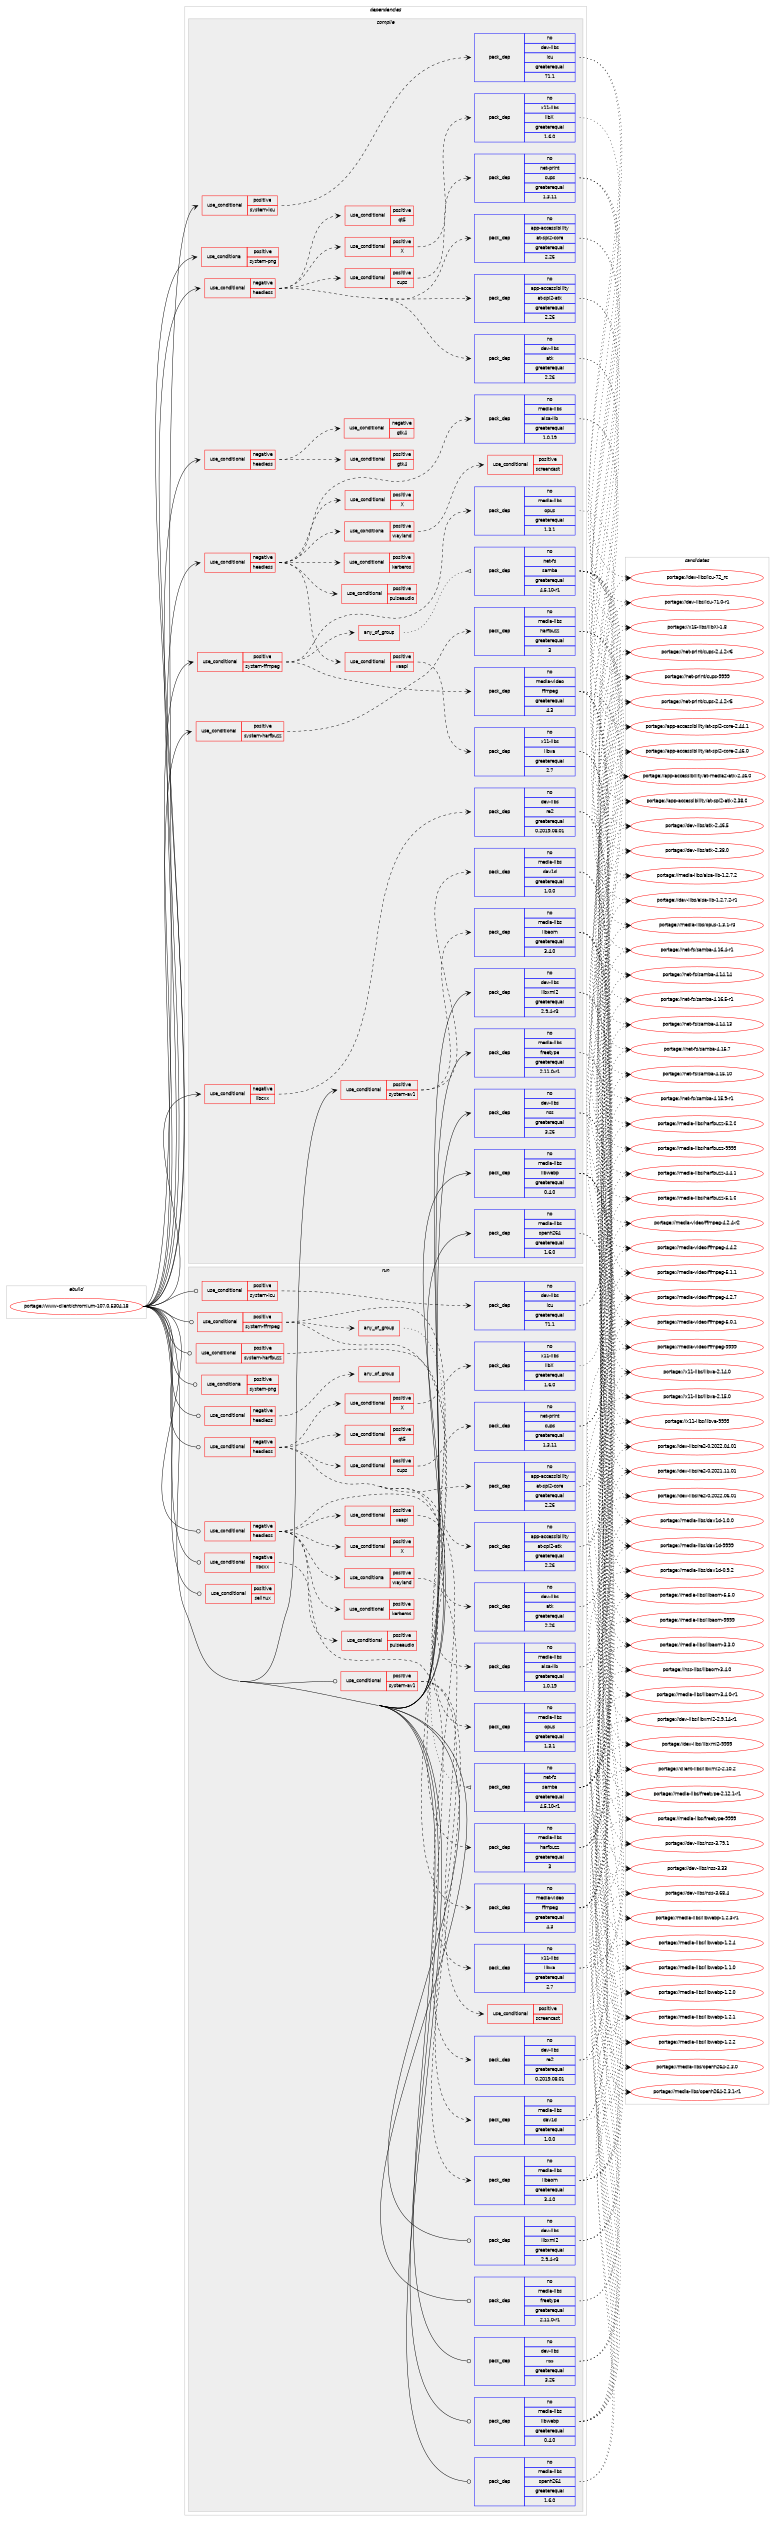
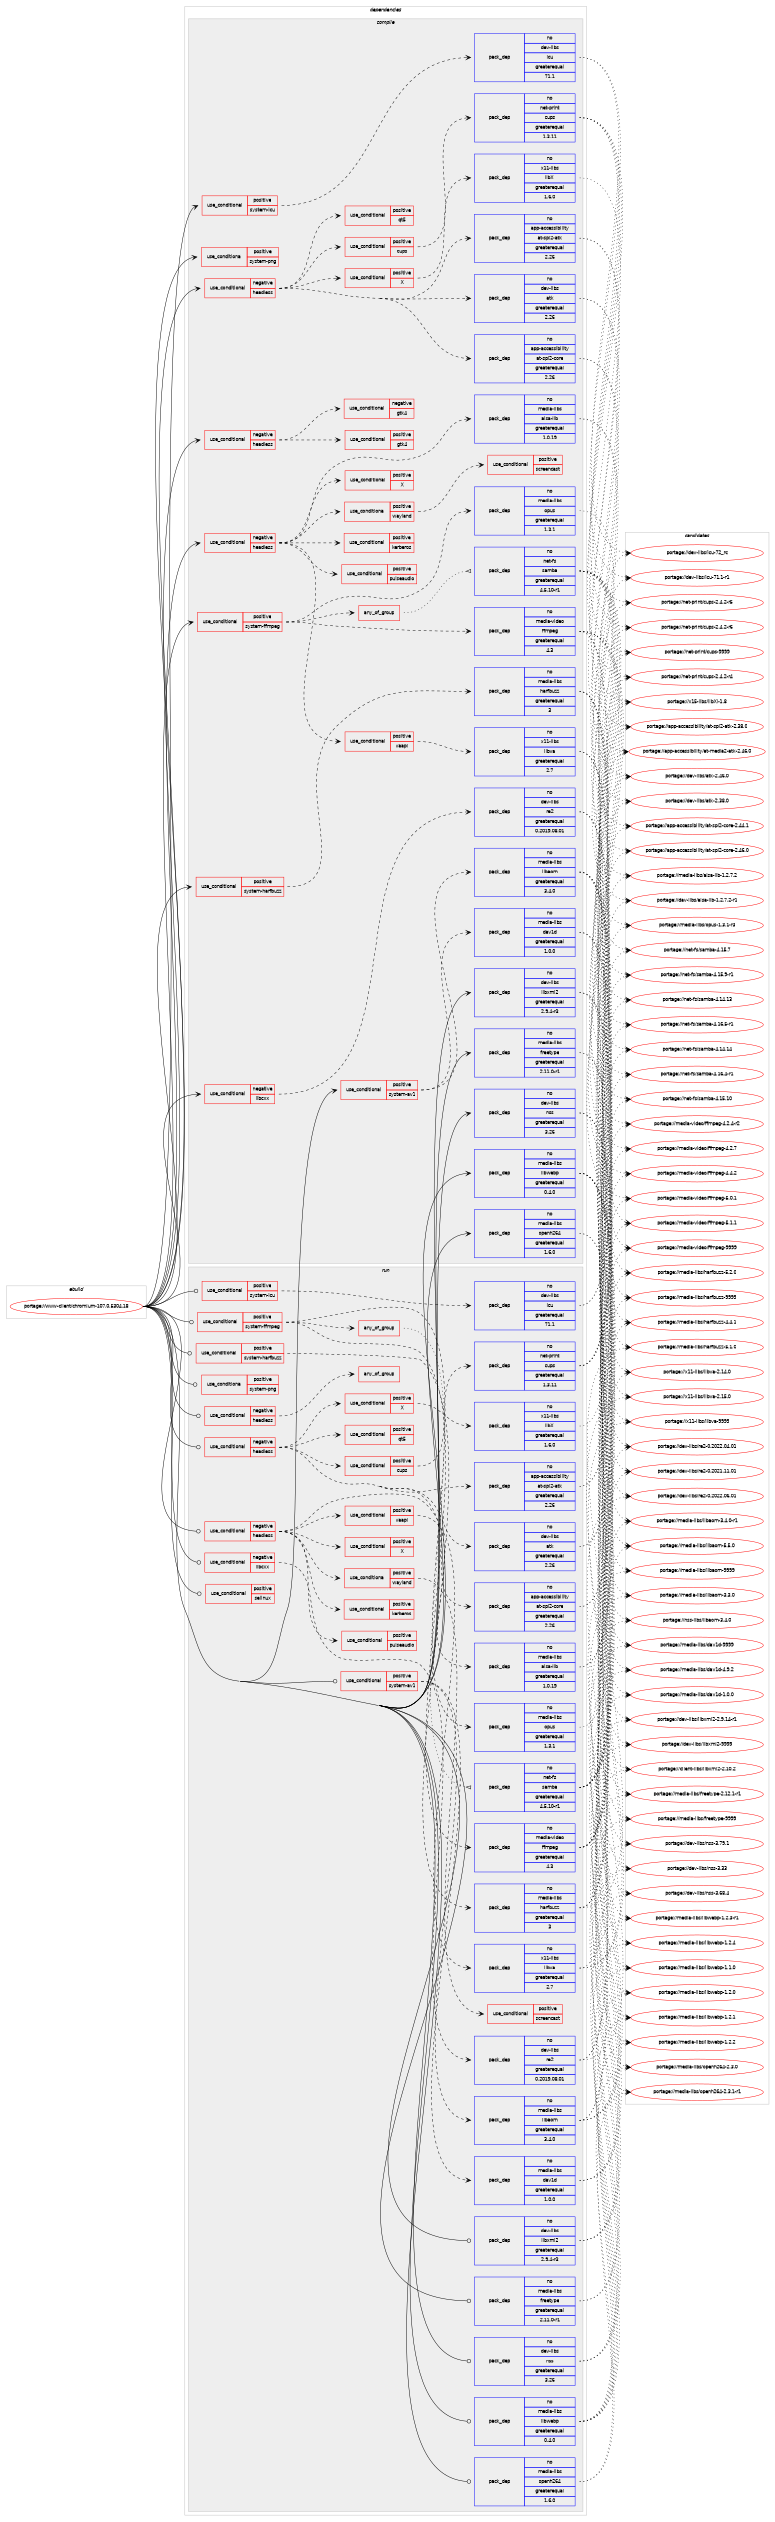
node "portage://dev-libs/icu-71.0-r1": label "portage://dev-libs/icu-71.0-r1" -> "portage://dev-libs/icu-71.1-r1"
node "portage://net-print/cups-2.4.2-r4": added
node "portage://dev-libs/atk-2.46.5": label "portage://dev-libs/atk-2.46.5" -> "portage://dev-libs/atk-2.46.0"
node "portage://media-libs/dav1d-0.9.2": label "portage://media-libs/dav1d-0.9.2" -> "portage://media-libs/dav1d-4.9.2"
